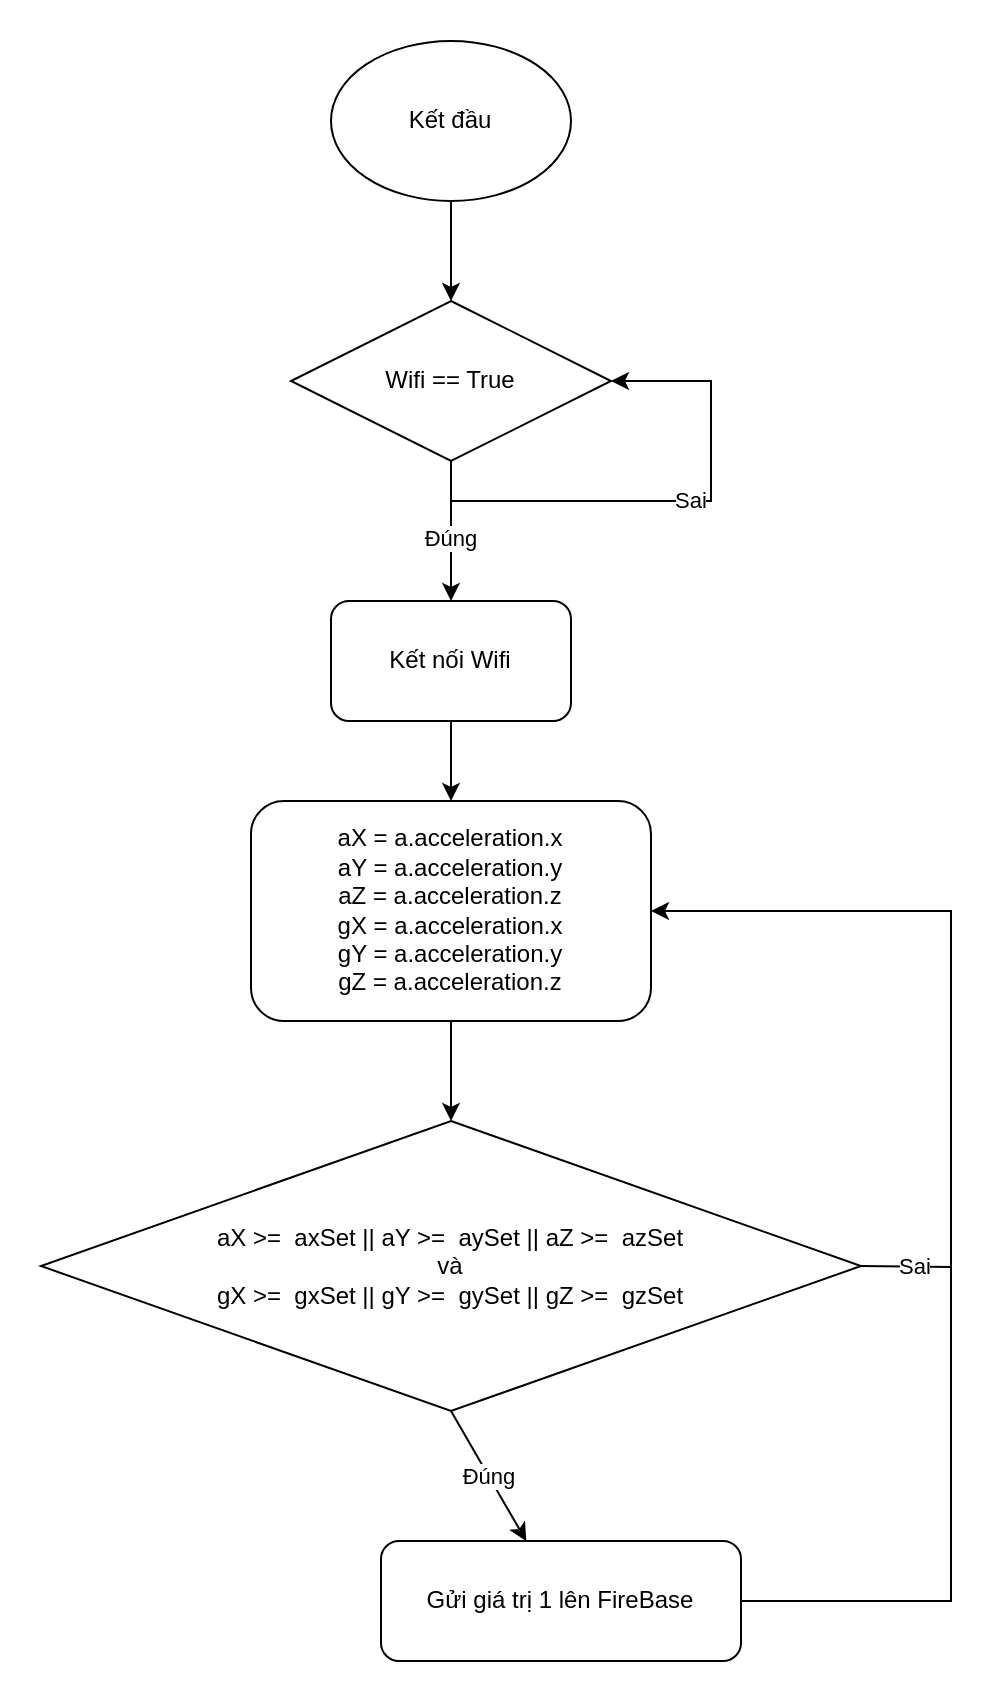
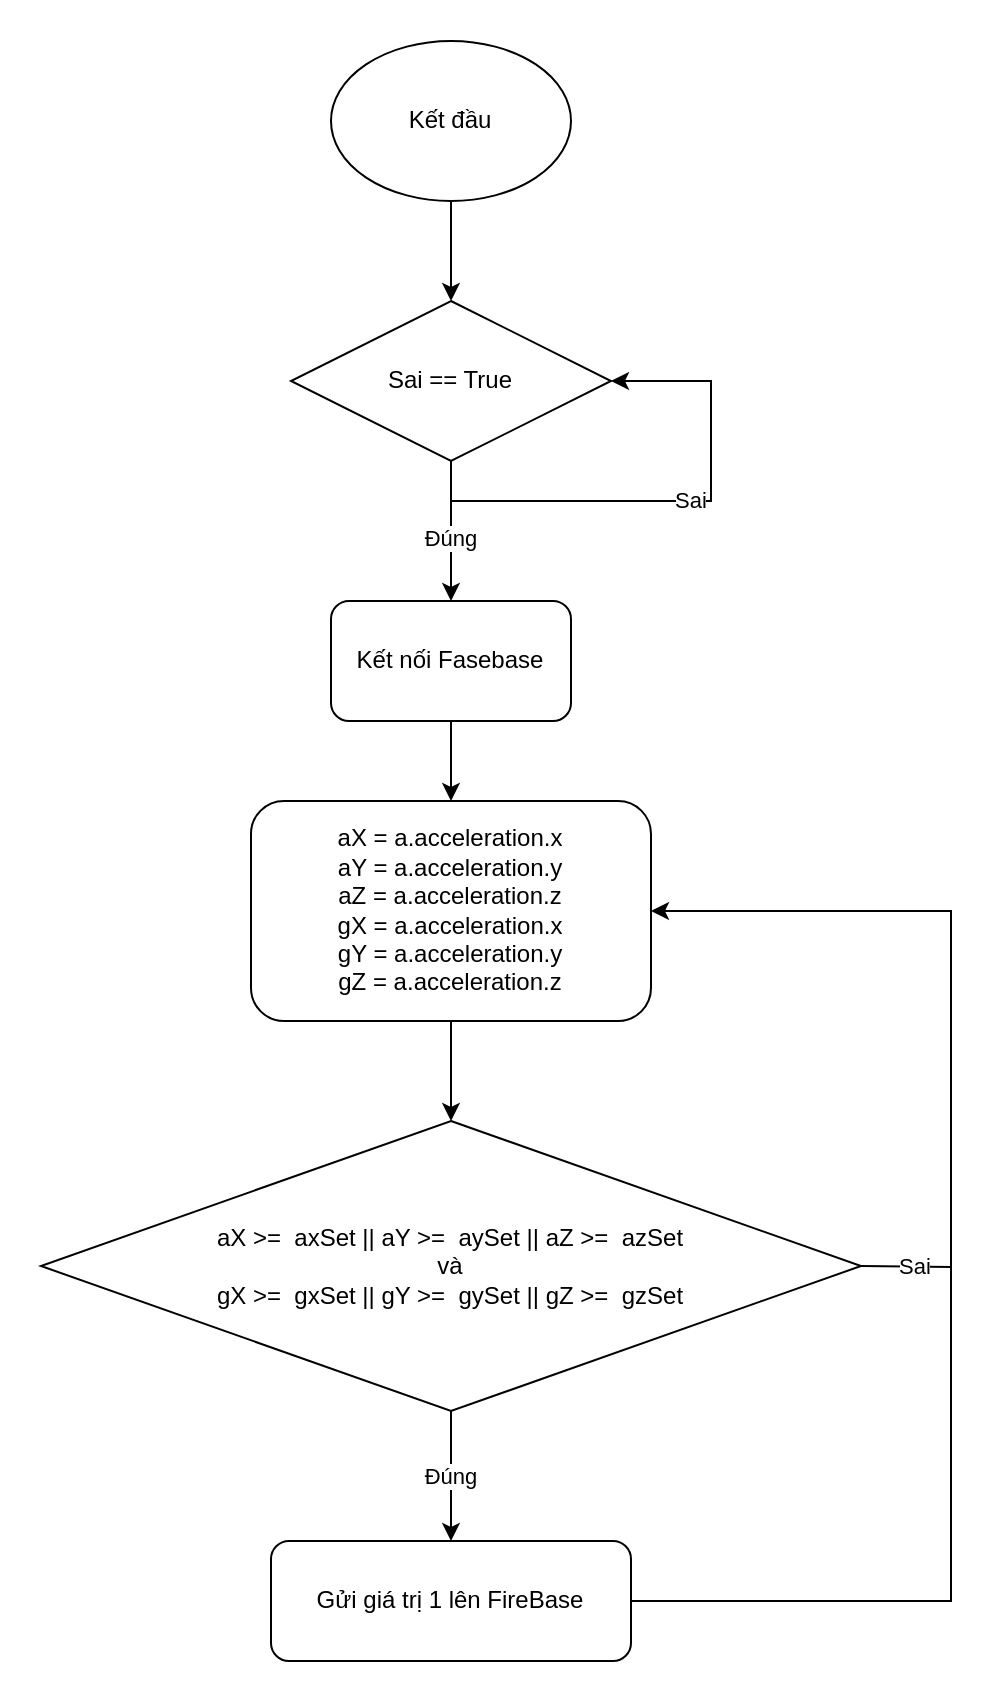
node "Wifi == True": label "Wifi == True" -> "Sai == True"
node "Kết nối Wifi": label "Kết nối Wifi" -> "Kết nối Fasebase"
node "Gửi giá trị 1 lên FireBase": moved (561, 1601) -> (451, 1601)
